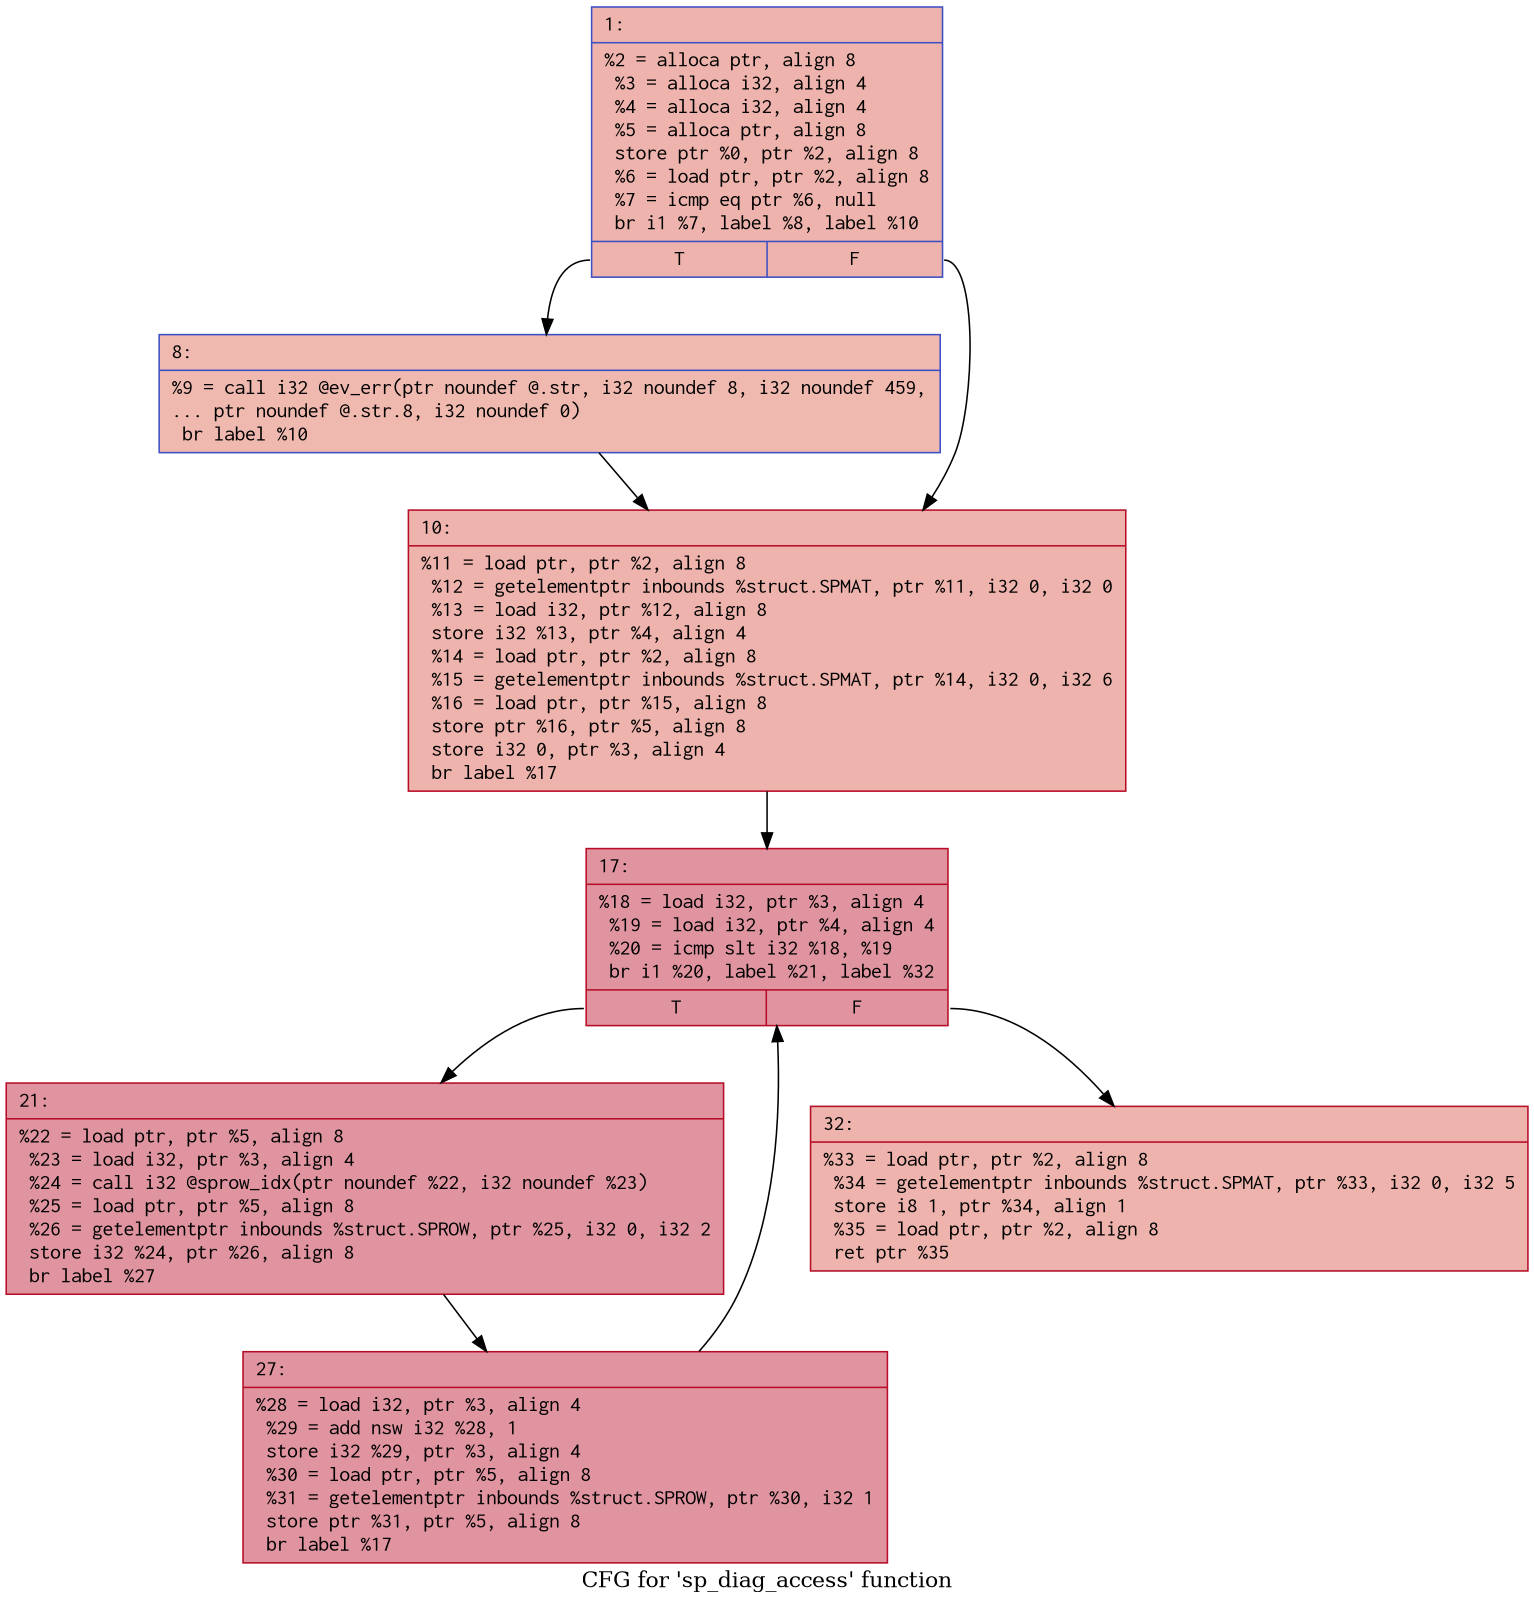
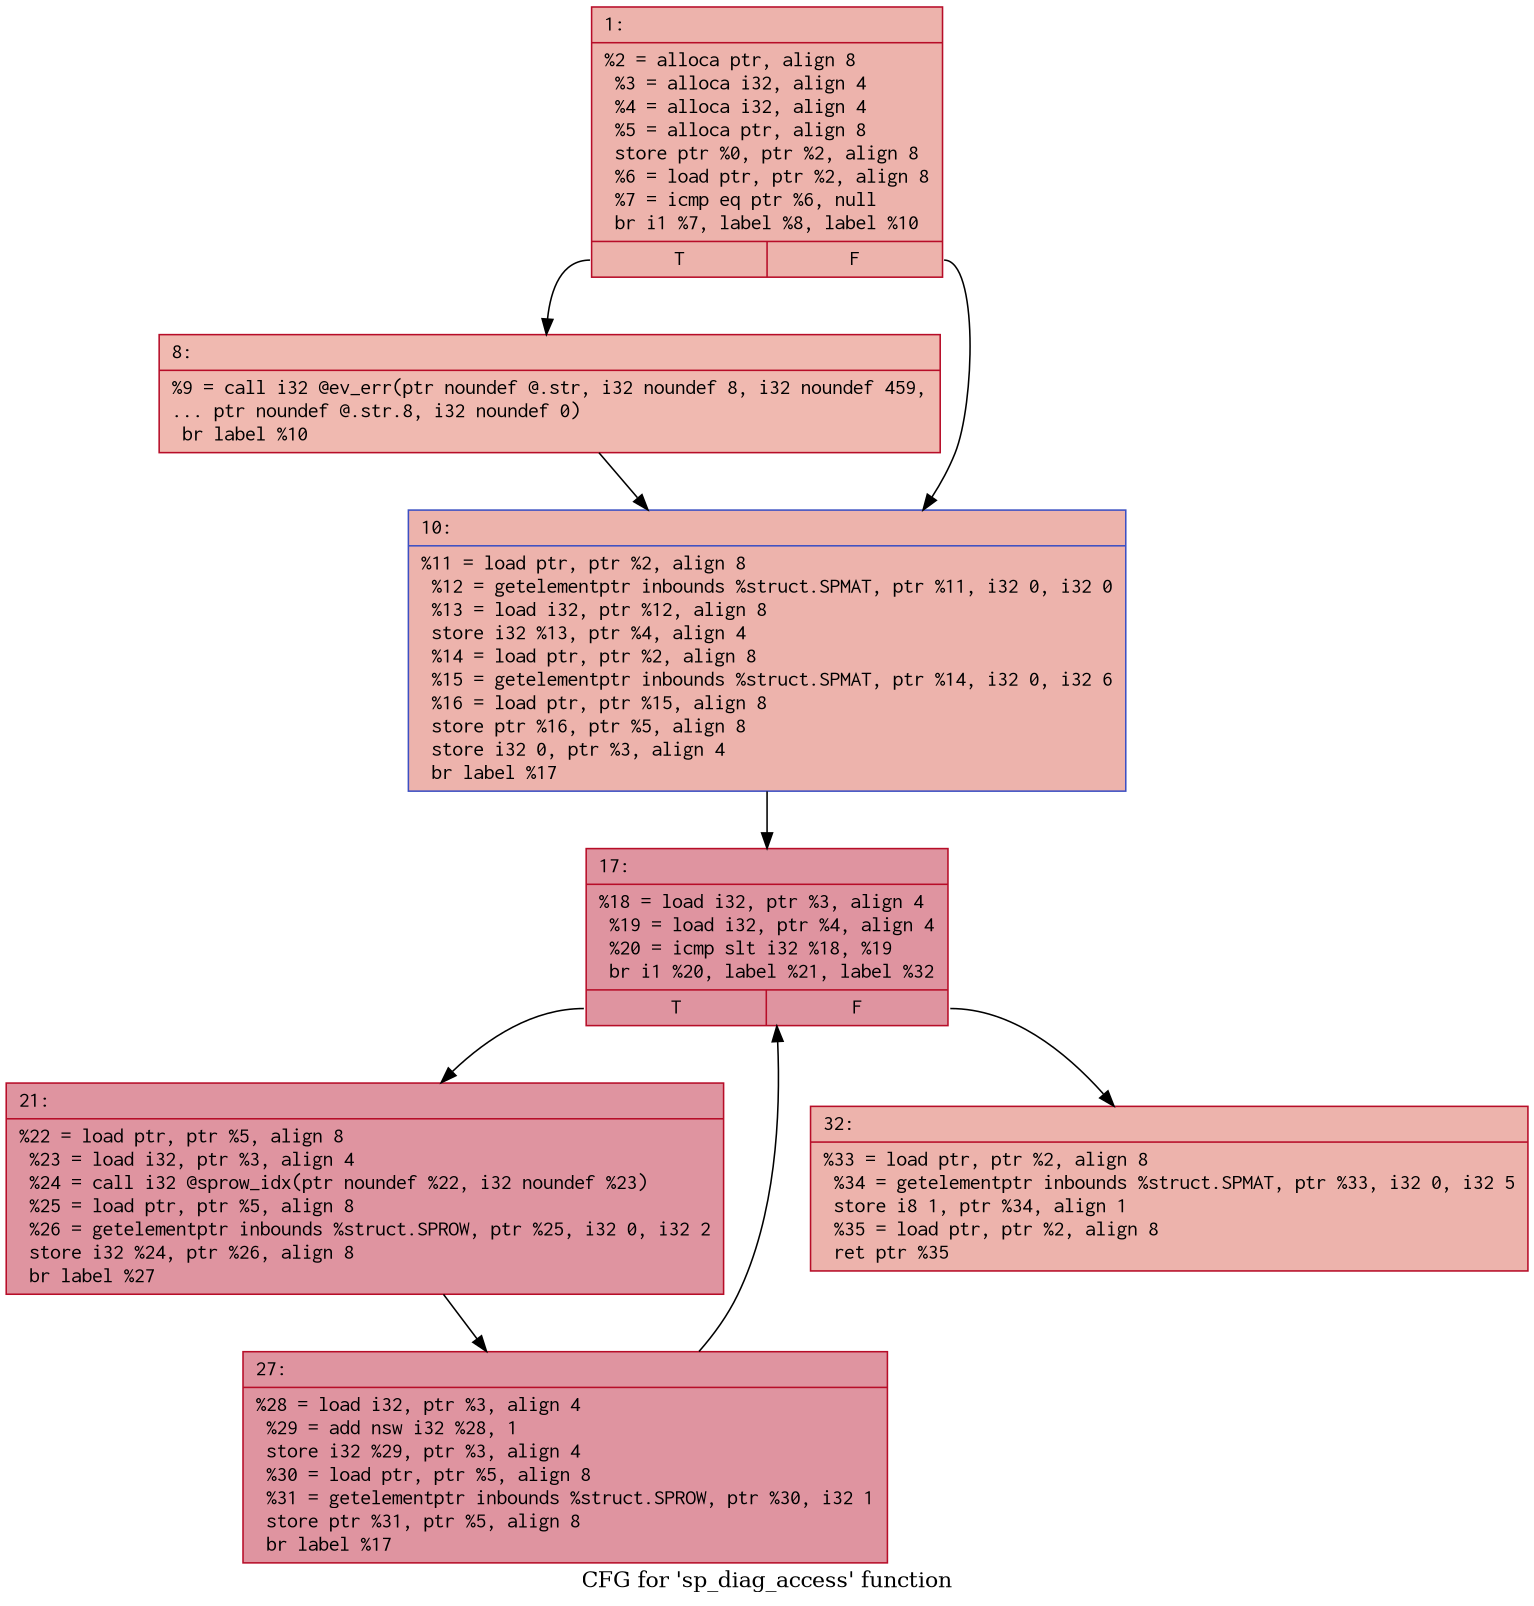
node "1:": color #3d50c3ff -> #b70d28ff
node "8:": color #3d50c3ff -> #b70d28ff
node "10:": color #b70d28ff -> #3d50c3ff
